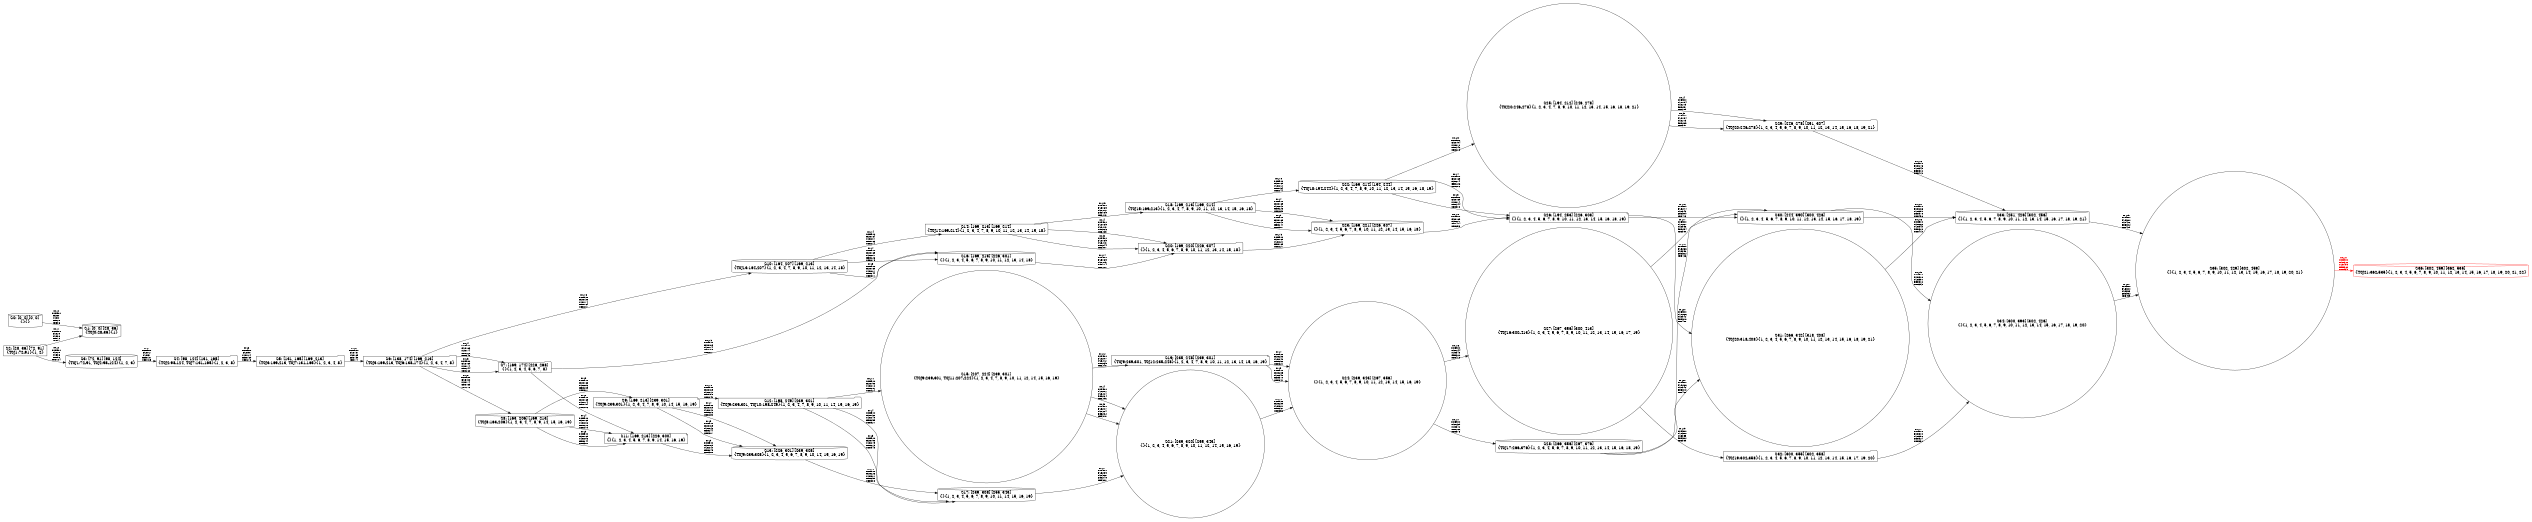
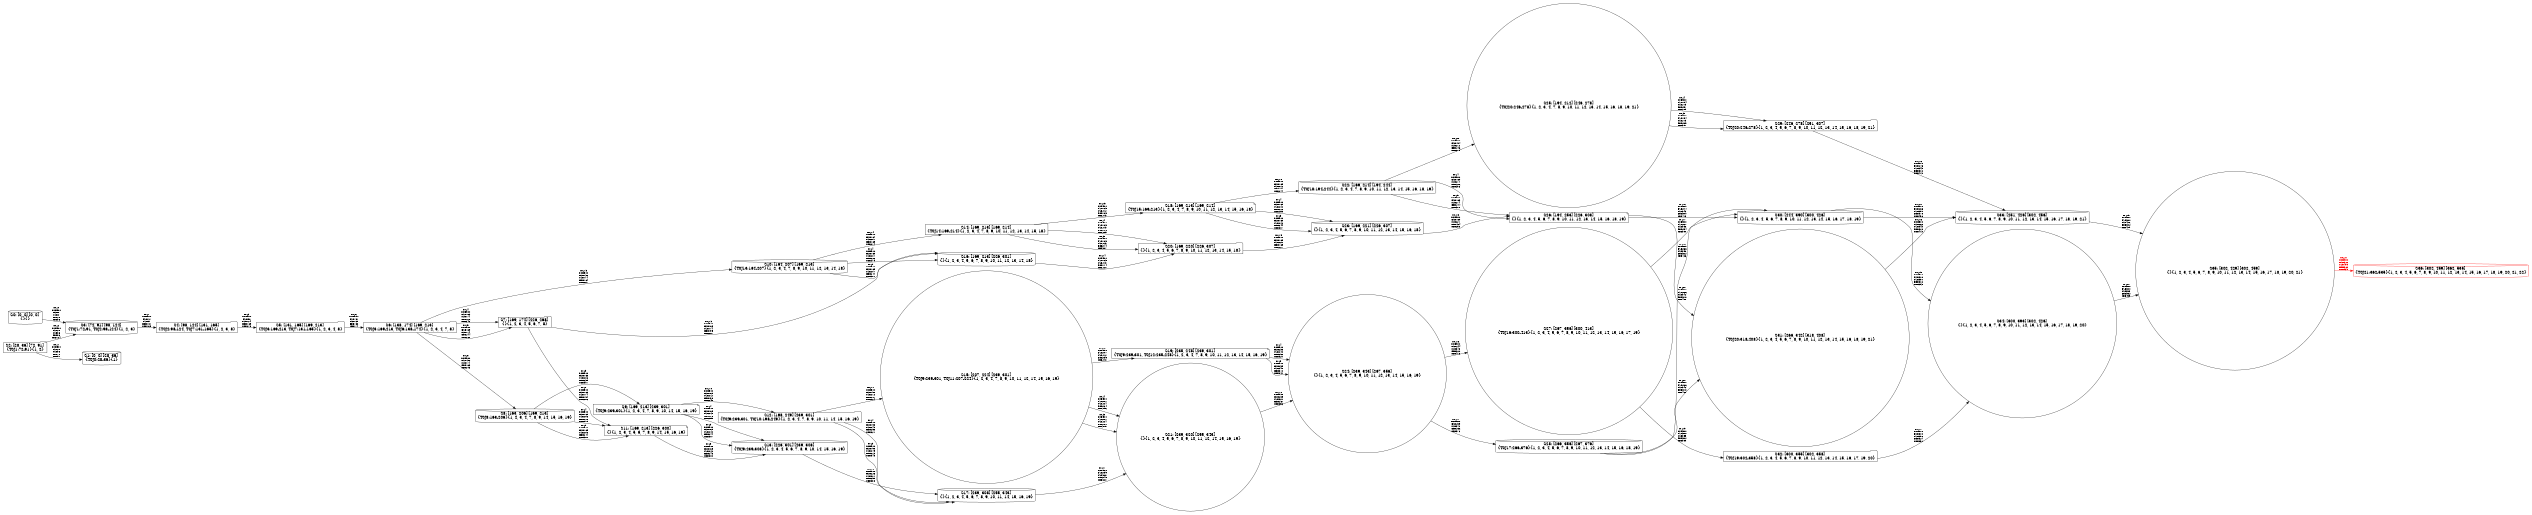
edge "S0: [0, 0] [0, 0] {}{}" -> "S1: [0, 0] [28, 36] {T0J0:28-36}{1}": now "S0: [0, 0] [0, 0] {}{}" -> "S3: [72, 91] [98, 124] {T0J1:72-91, T0J2:98-124}{1, 2, 3}"
